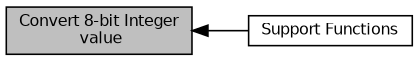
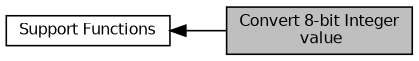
edge "Support Functions" -> "Convert 8-bit Integer value": reversed
